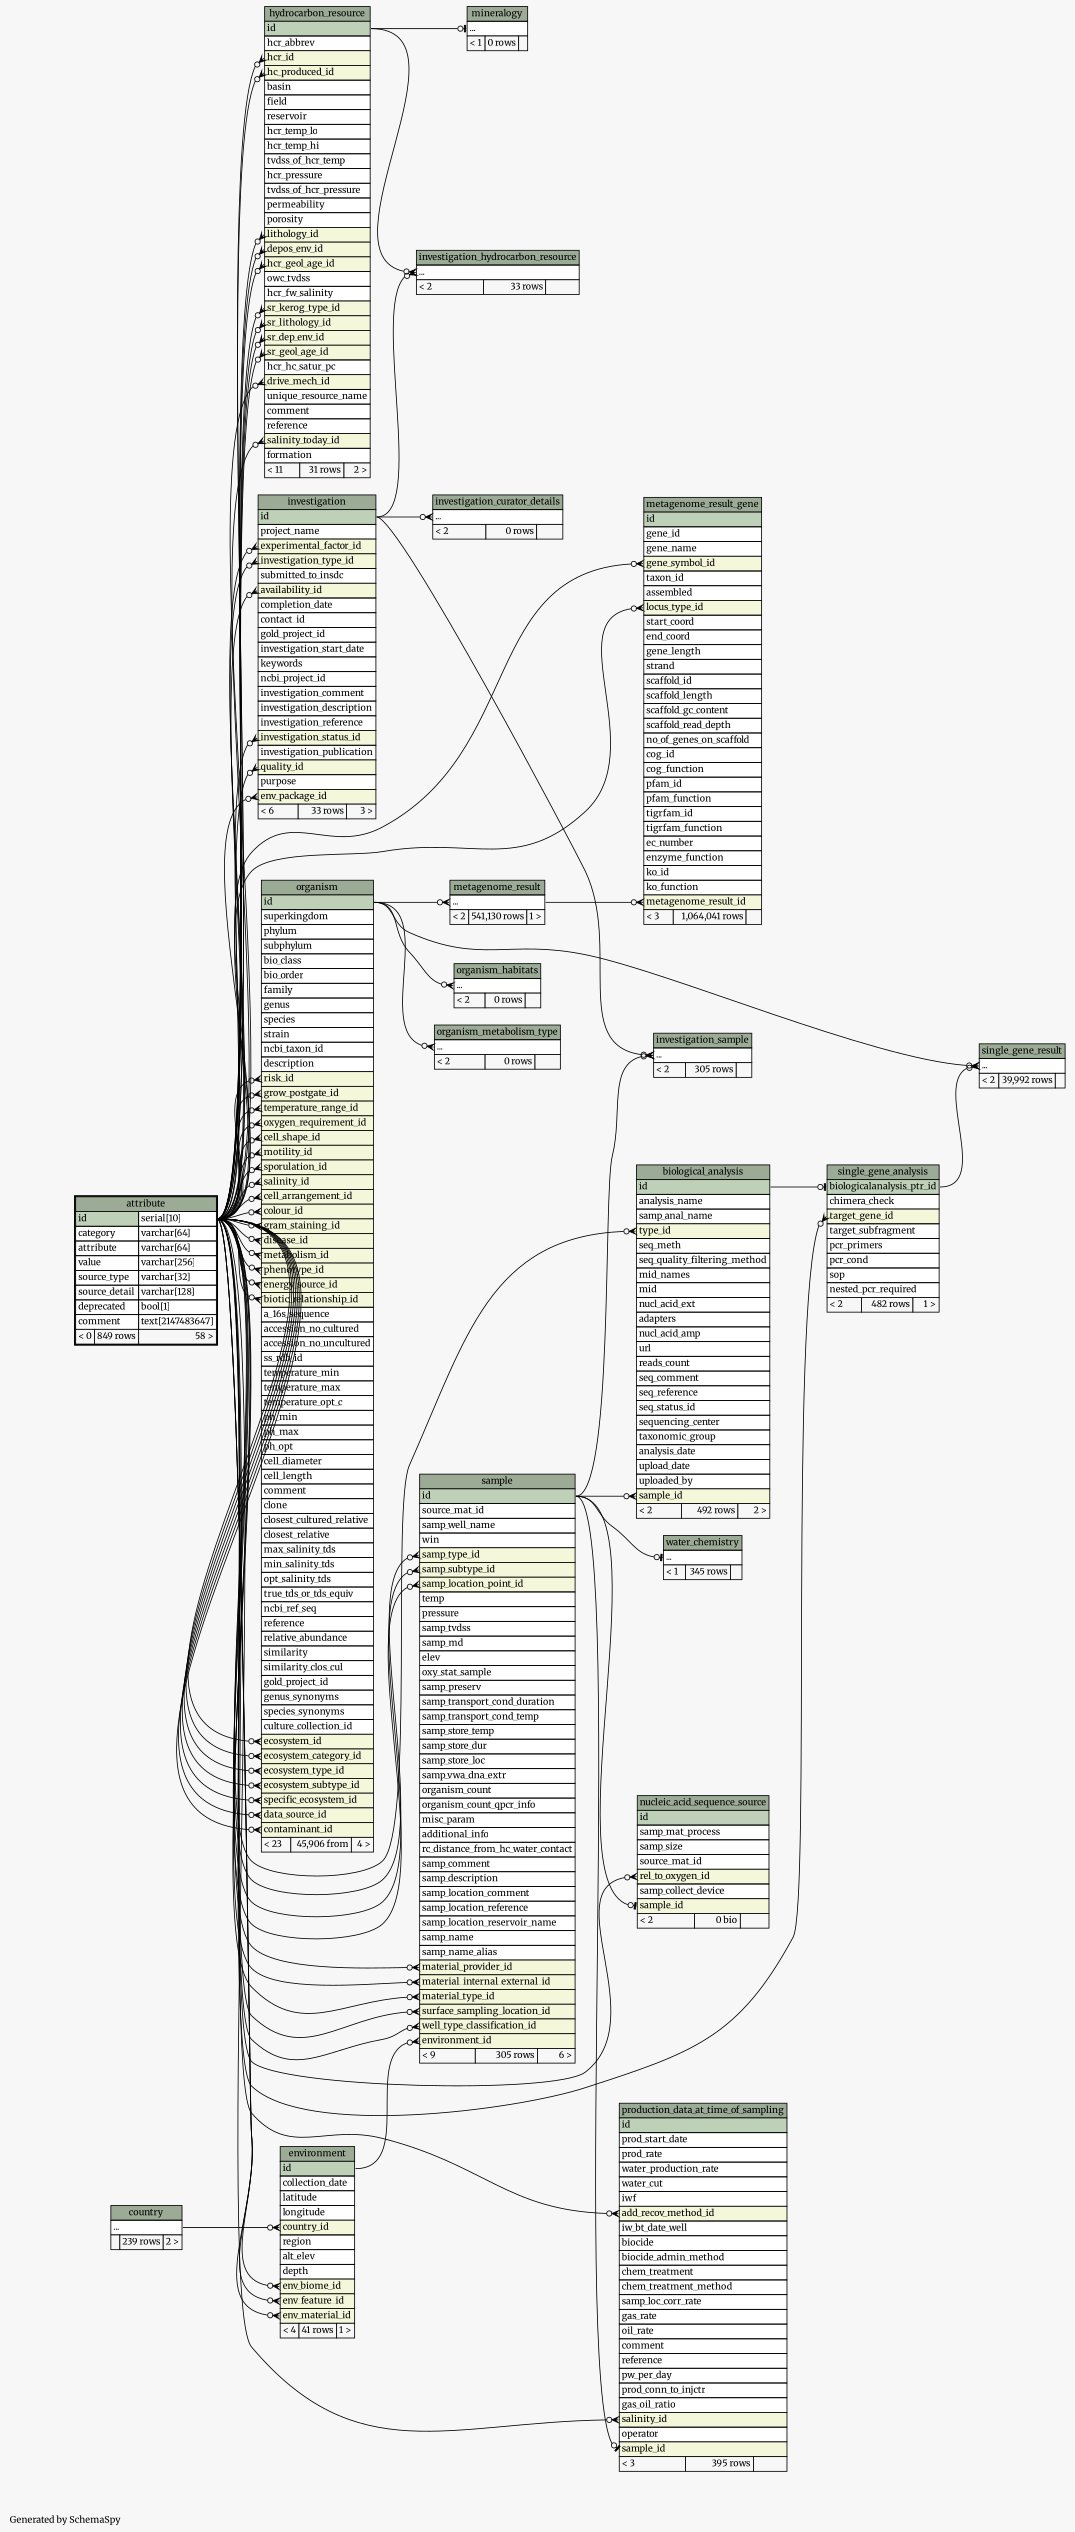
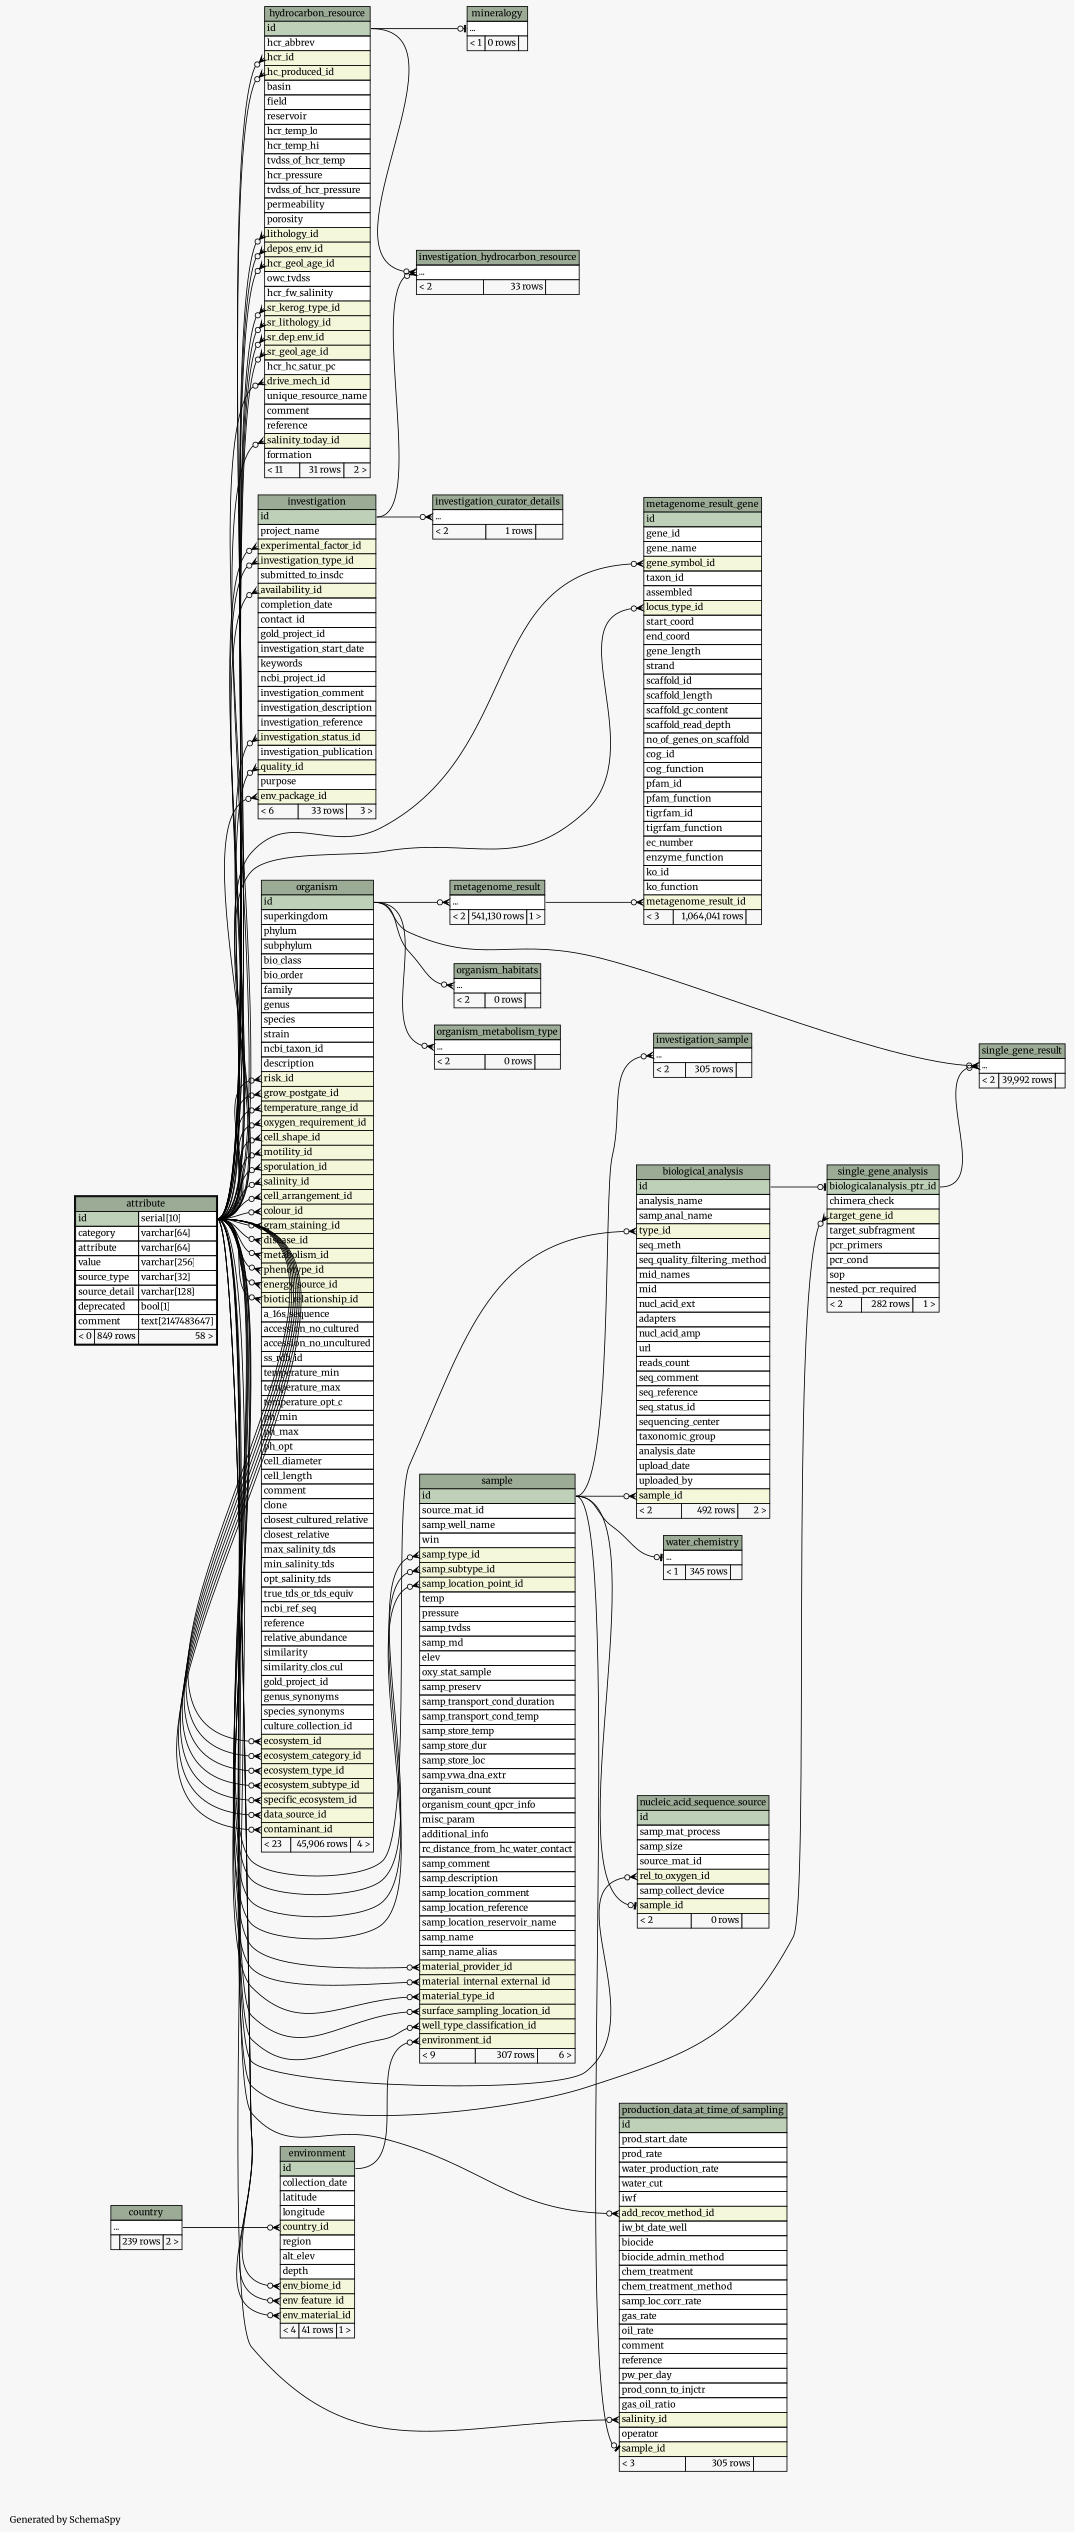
node "investigation_curator_details": text "0 rows" -> "1 rows"
edge "investigation" -> "investigation_sample": removed
node "single_gene_analysis": text "482 rows" -> "282 rows"
node "organism": text "45,906 from" -> "45,906 rows"
node "nucleic_acid_sequence_source": text "0 bio" -> "0 rows"
node "sample": text "305 rows" -> "307 rows"
node "production_data_at_time_of_sampling": text "395 rows" -> "305 rows"
